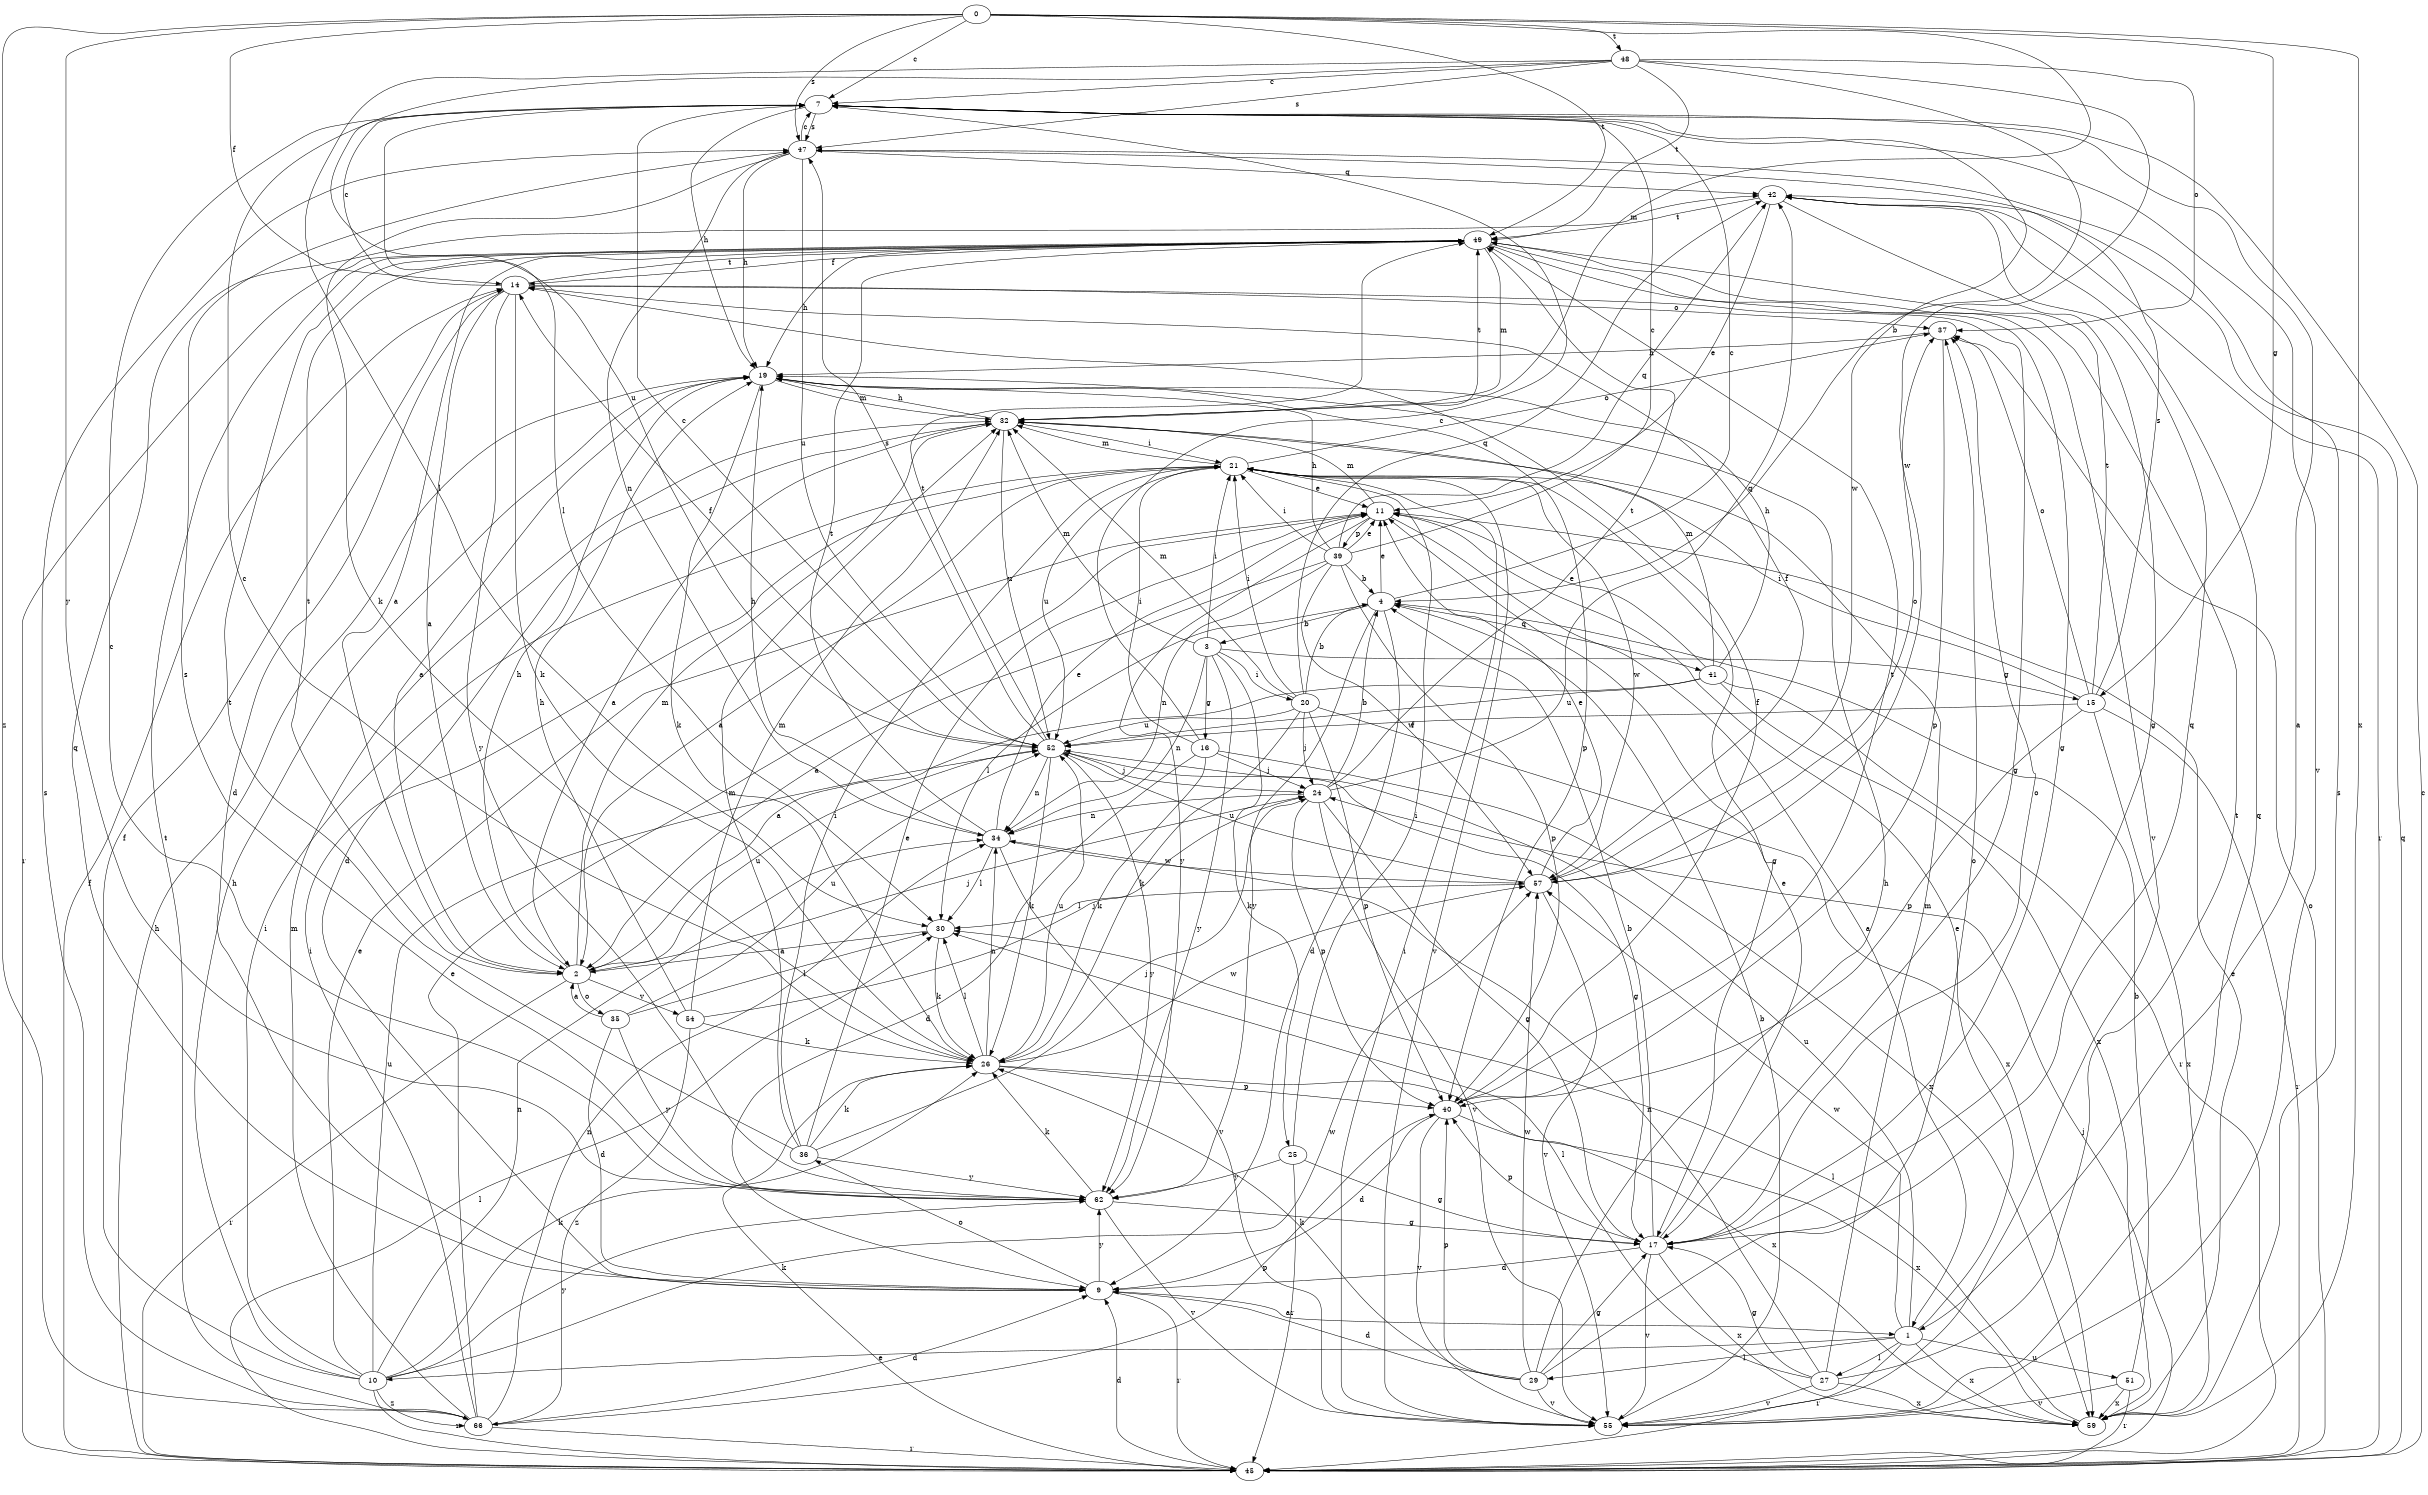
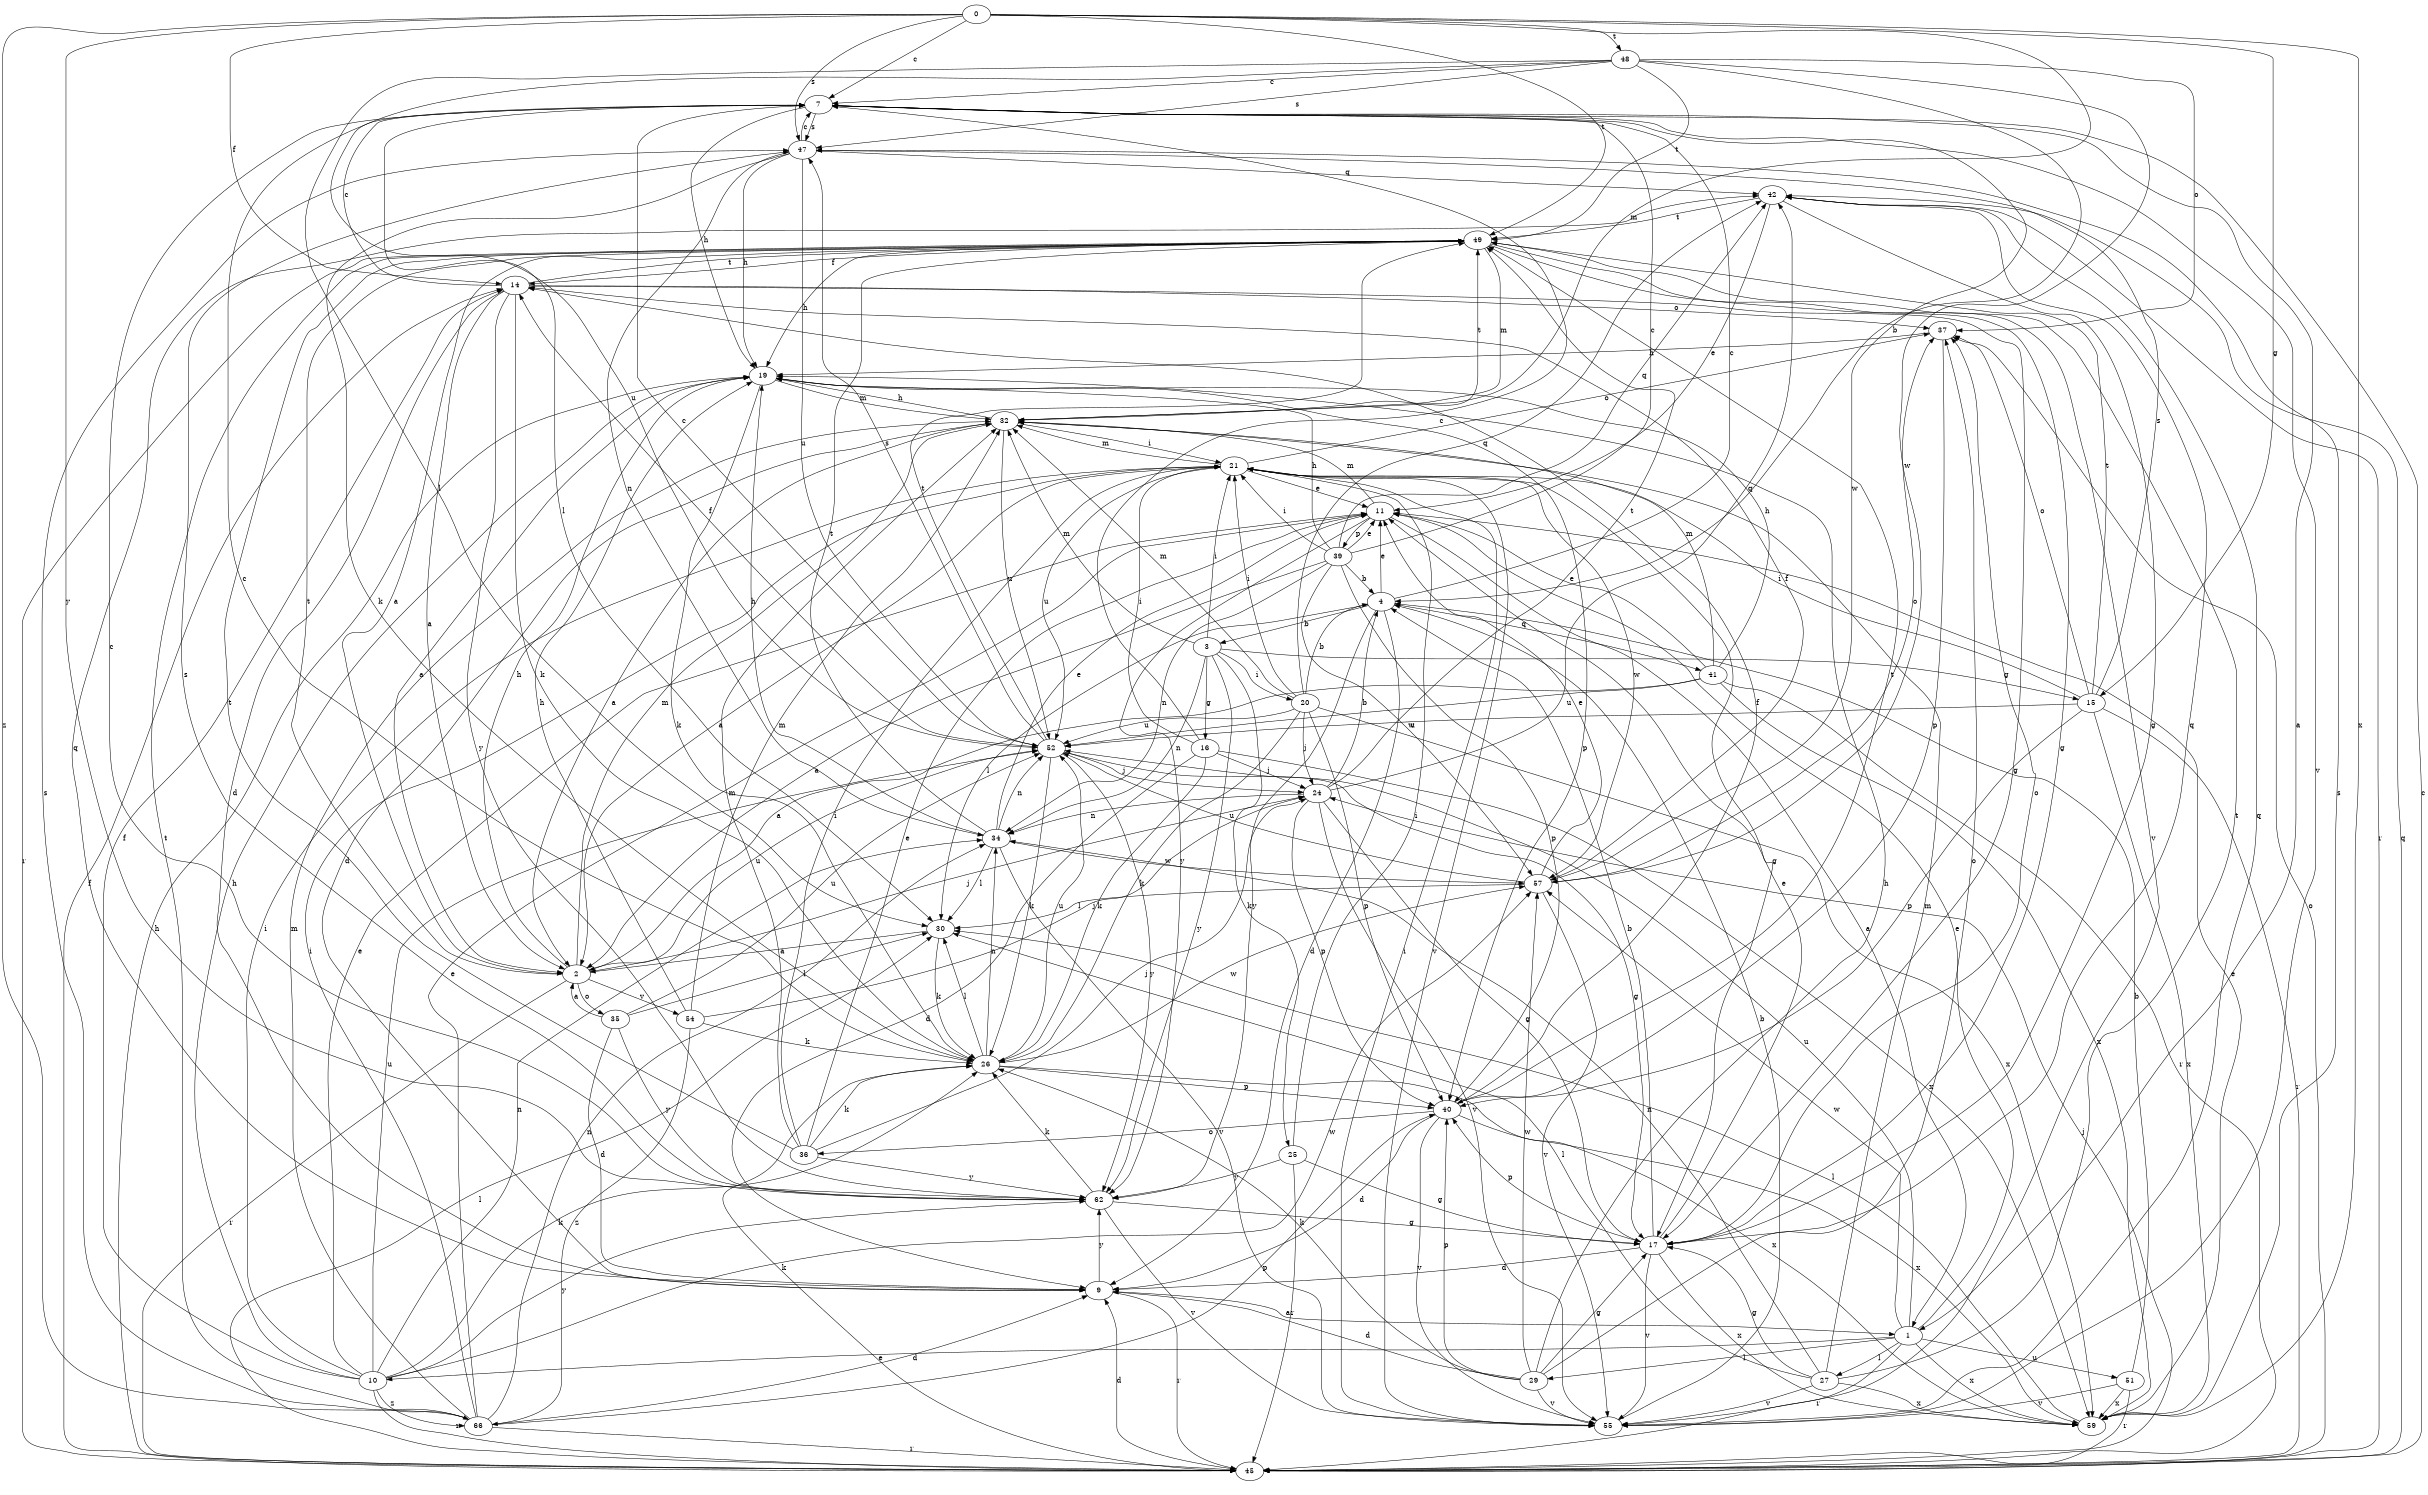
edge "15" -> "52": label "f" -> "u"
edge "52" -> "34": reversed
edge "9" -> "36": now "40" -> "36"
